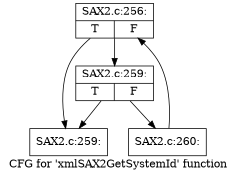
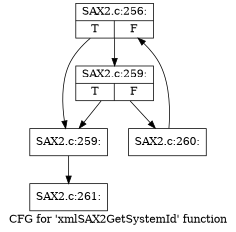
node "SAX2.c:261:": added
